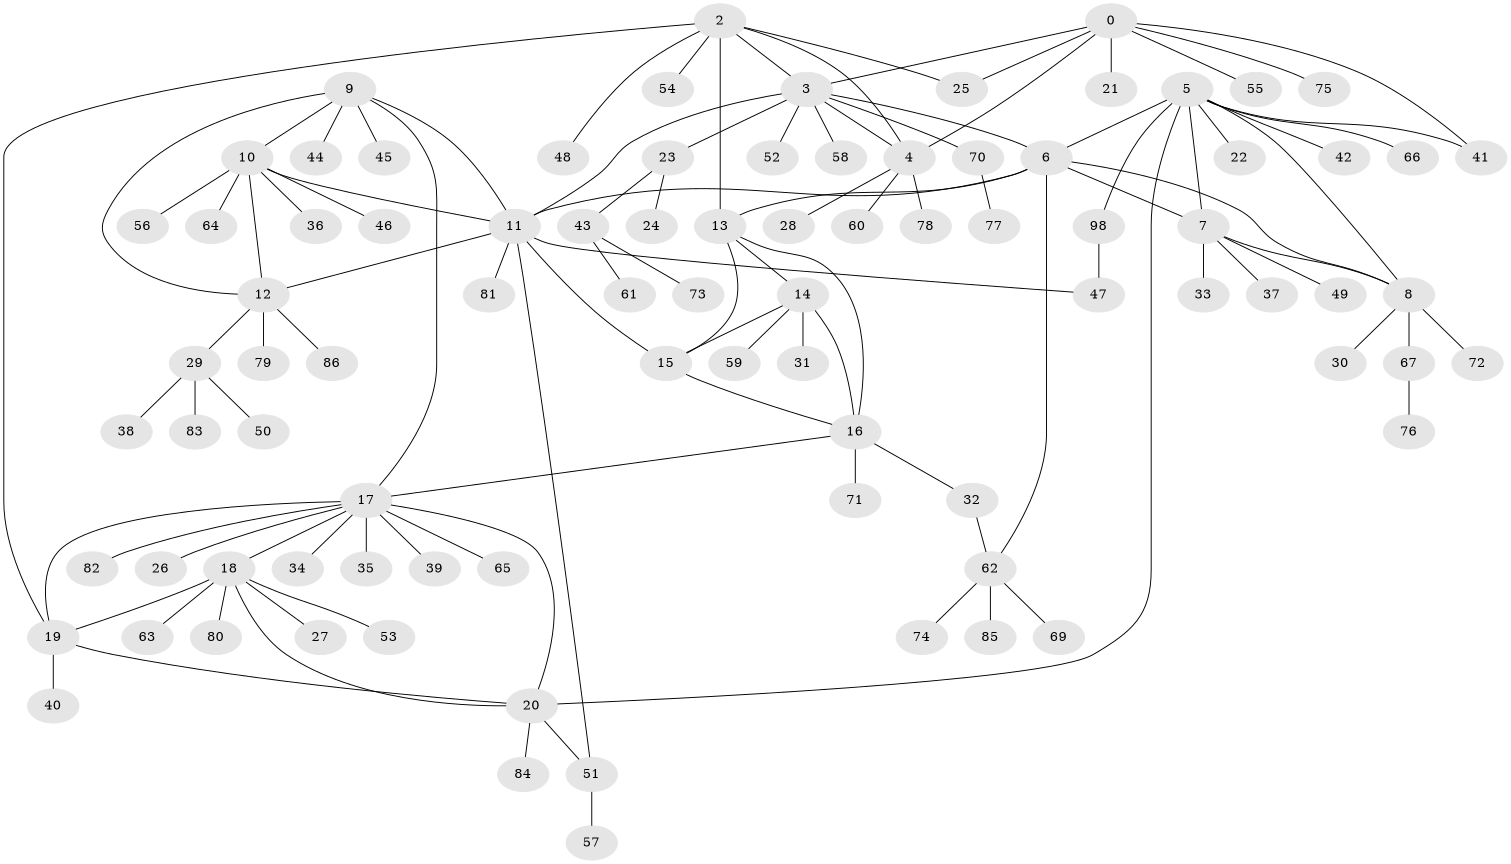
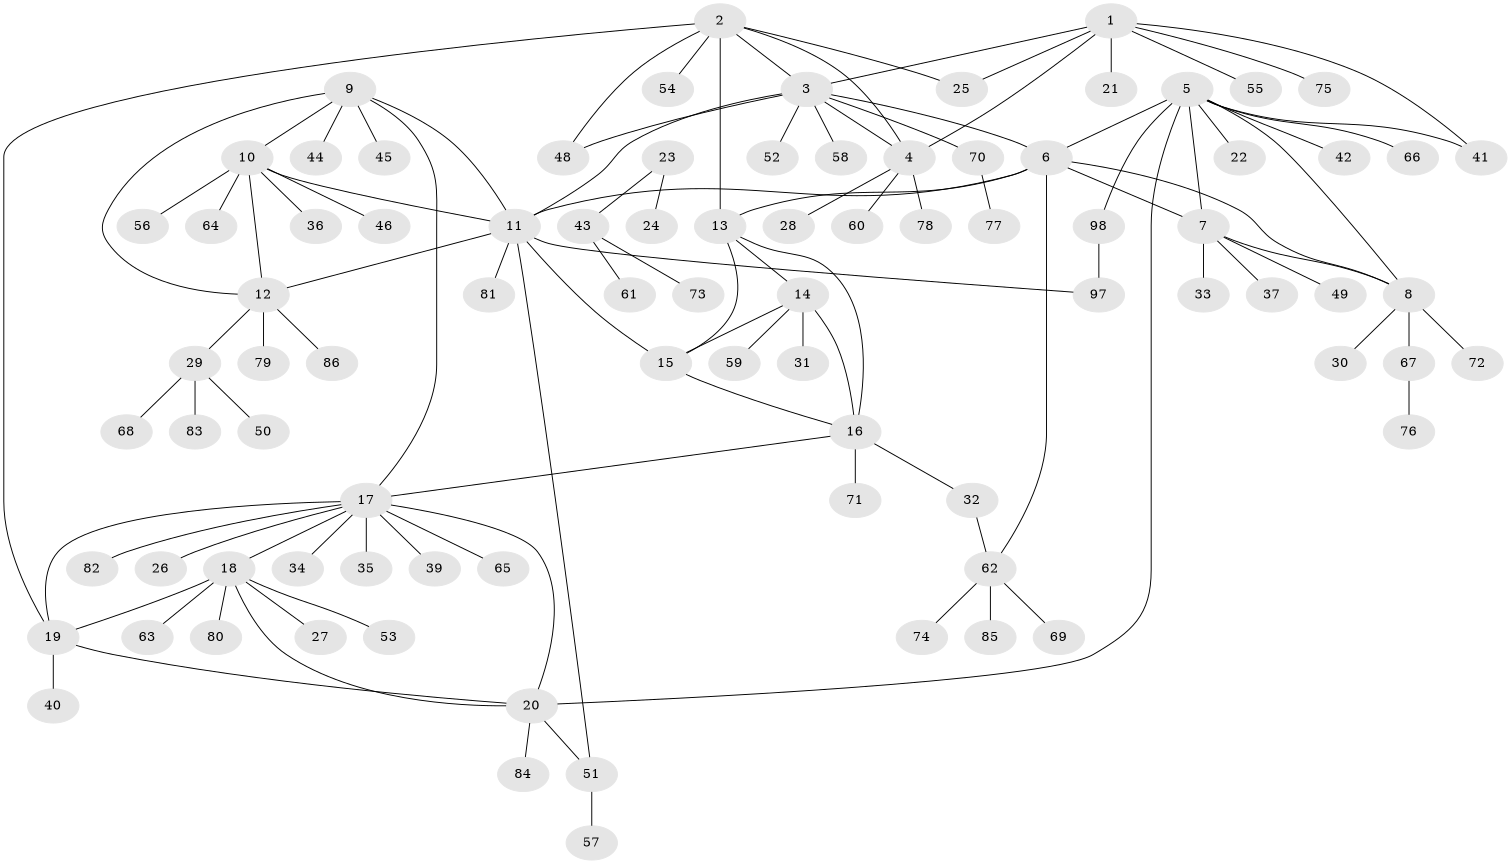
node "0": label "0" -> "1"
edge "3" -- "23": now "3" -- "48"
node "47": label "47" -> "97"
node "38": label "38" -> "68"
